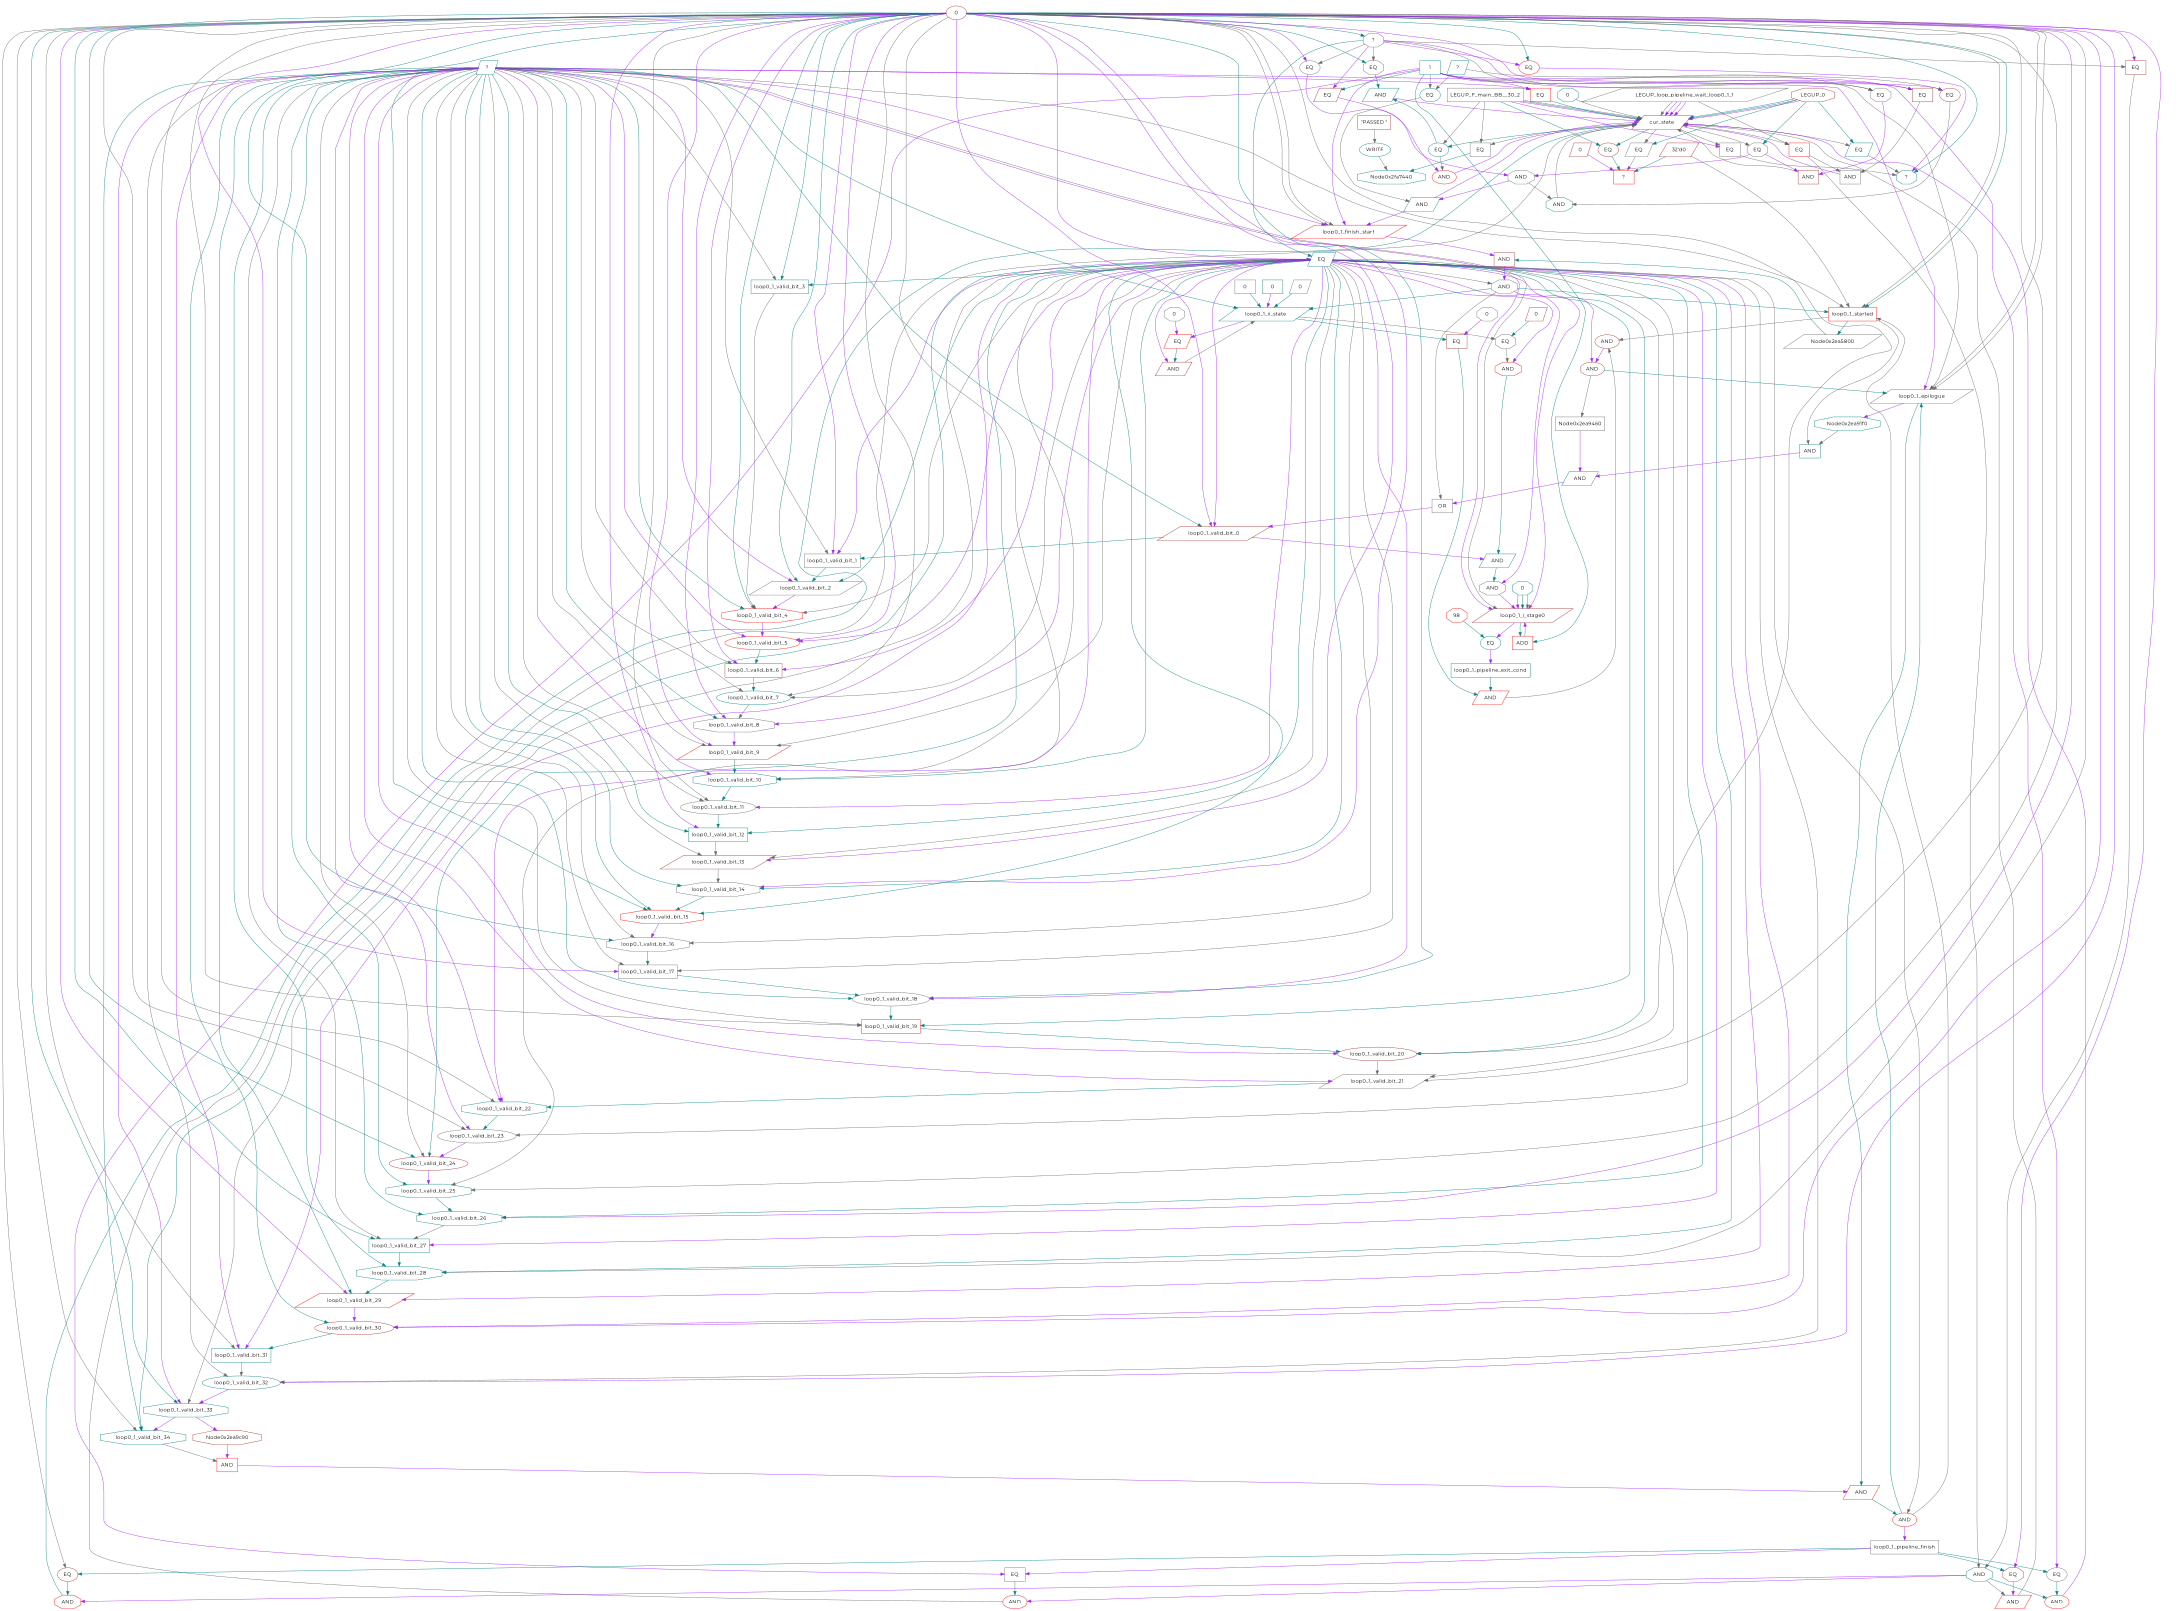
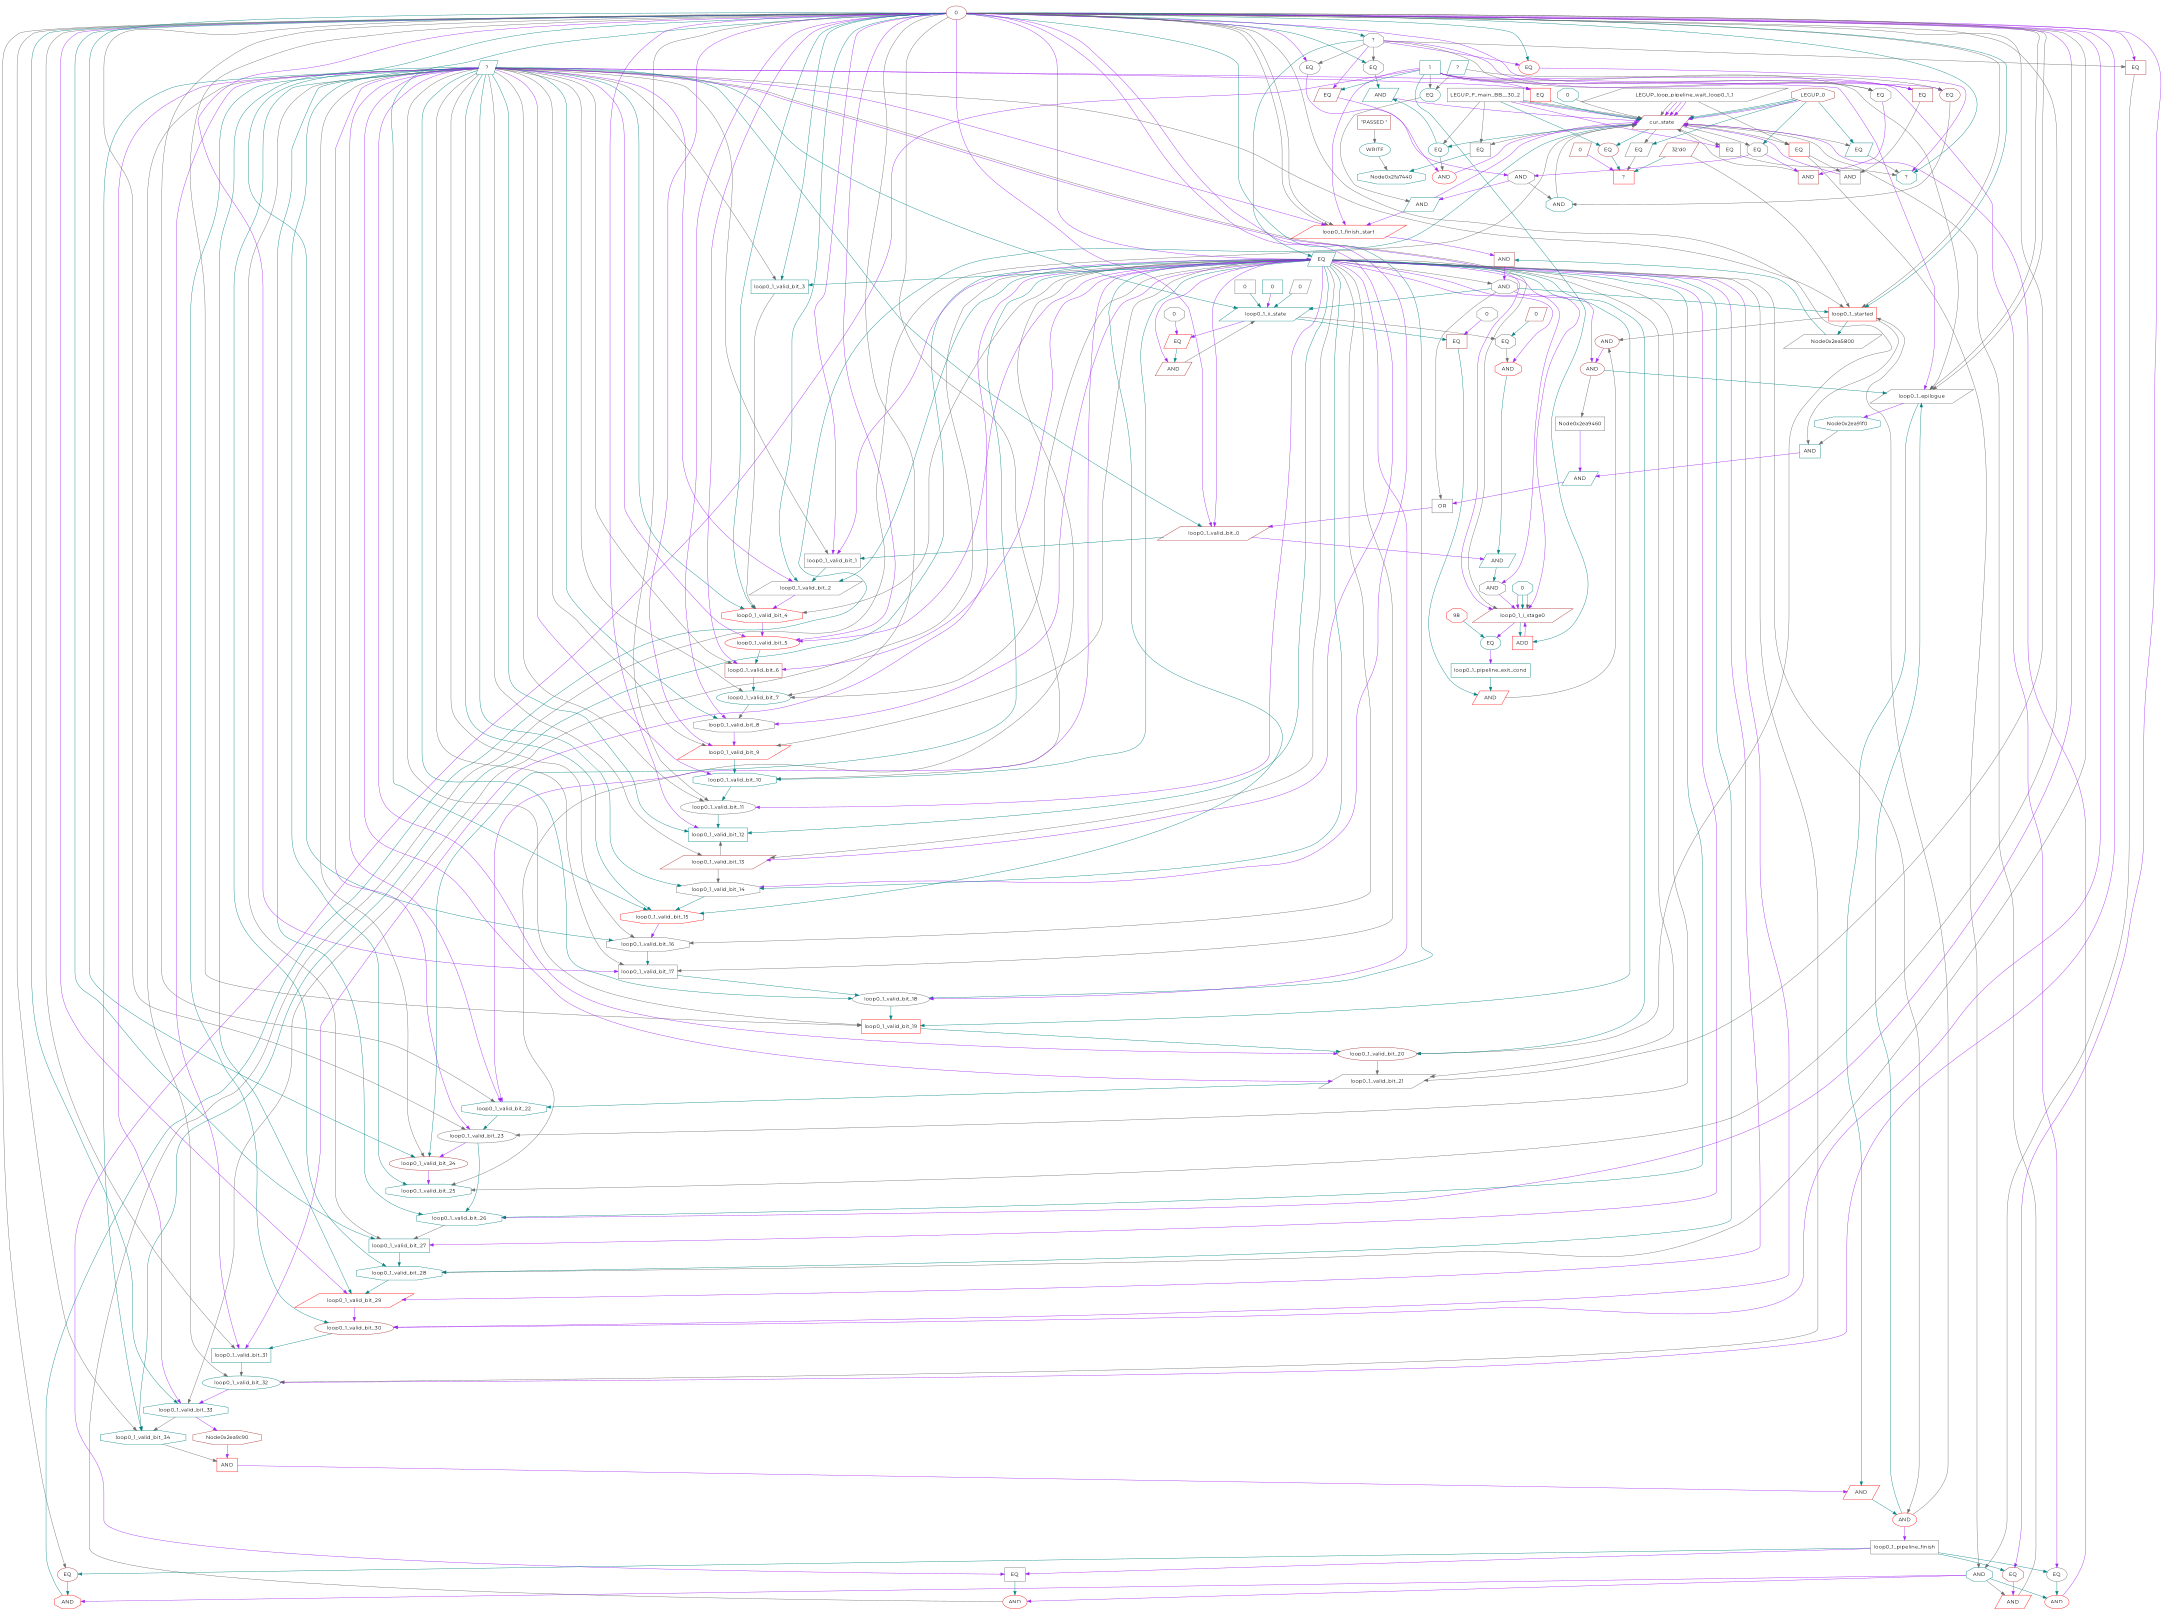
edge "loop0_1_valid_bit_12" -> "loop0_1_valid_bit_13": reversed
edge "loop0_1_valid_bit_25" -> "loop0_1_valid_bit_26": now "loop0_1_valid_bit_23" -> "loop0_1_valid_bit_26"
edge "loop0_1_valid_bit_33" -> "loop0_1_valid_bit_34": color purple -> gray40
